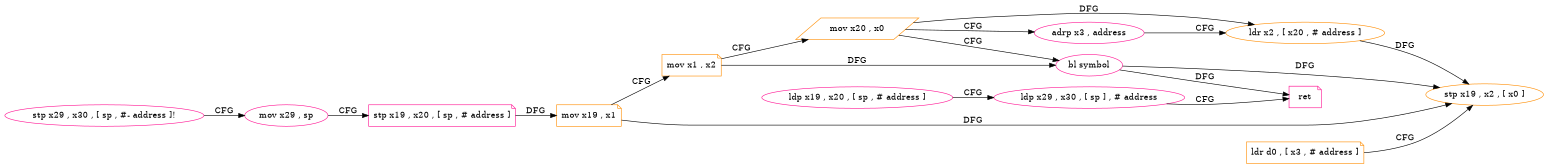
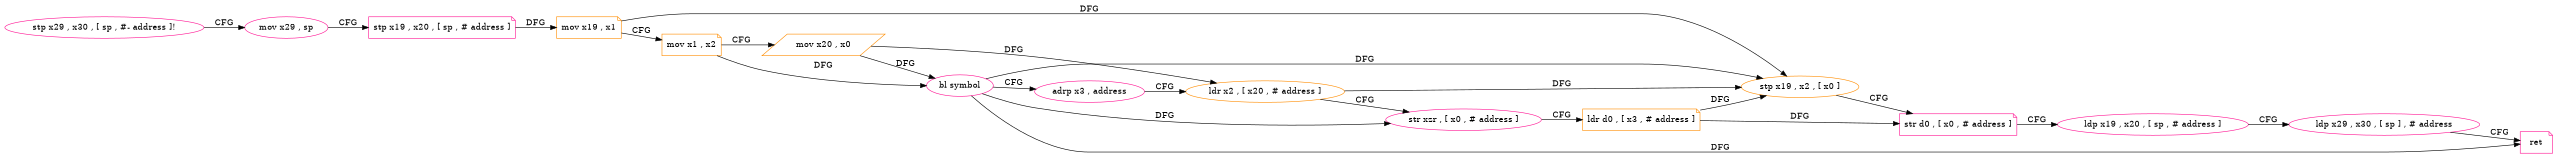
edge "mov x20 , x0" -> "adrp x3 , address": now "bl symbol" -> "adrp x3 , address"
edge "mov x20 , x0" -> "bl symbol": label "CFG" -> "DFG"
node "str xzr , [ x0 , # address ]": added
node "str d0 , [ x0 , # address ]": added
edge "ldr d0 , [ x3 , # address ]" -> "stp x19 , x2 , [ x0 ]": label "CFG" -> "DFG"
